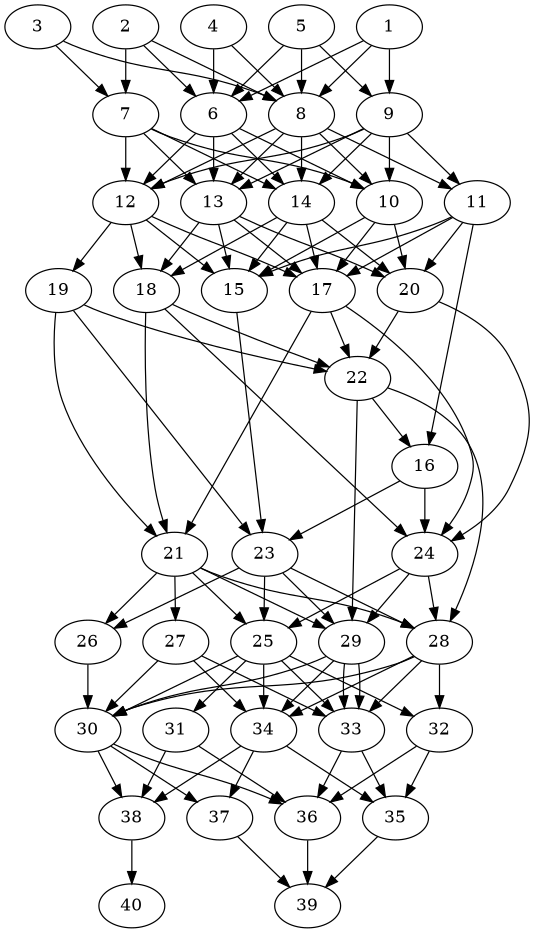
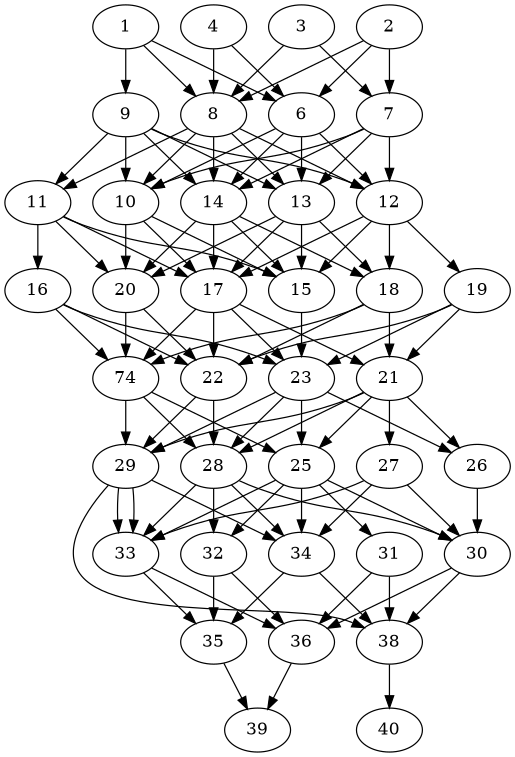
node "5": removed
edge "17" -> "23": added
edge "22" -> "16": reversed
node "24": label "24" -> "74"
edge "29" -> "30": now "29" -> "38"
node "37": removed
